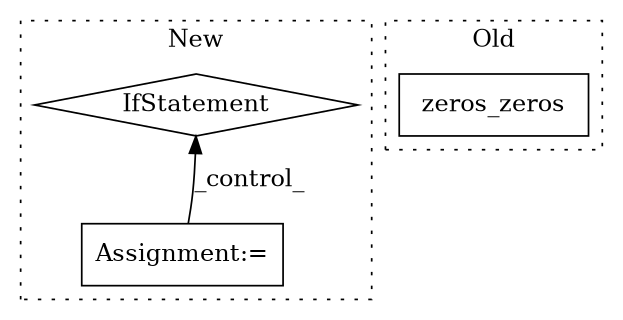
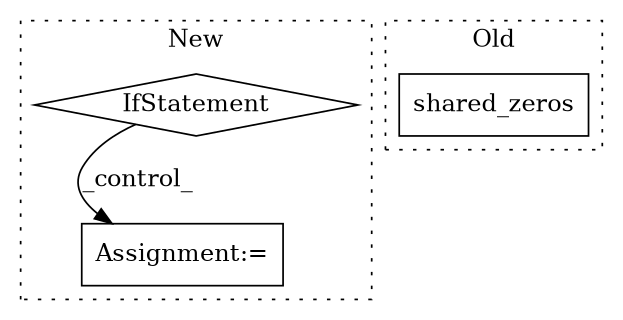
node "zeros_zeros": label "zeros_zeros" -> "shared_zeros"
edge "Assignment:=" -> "IfStatement": reversed
